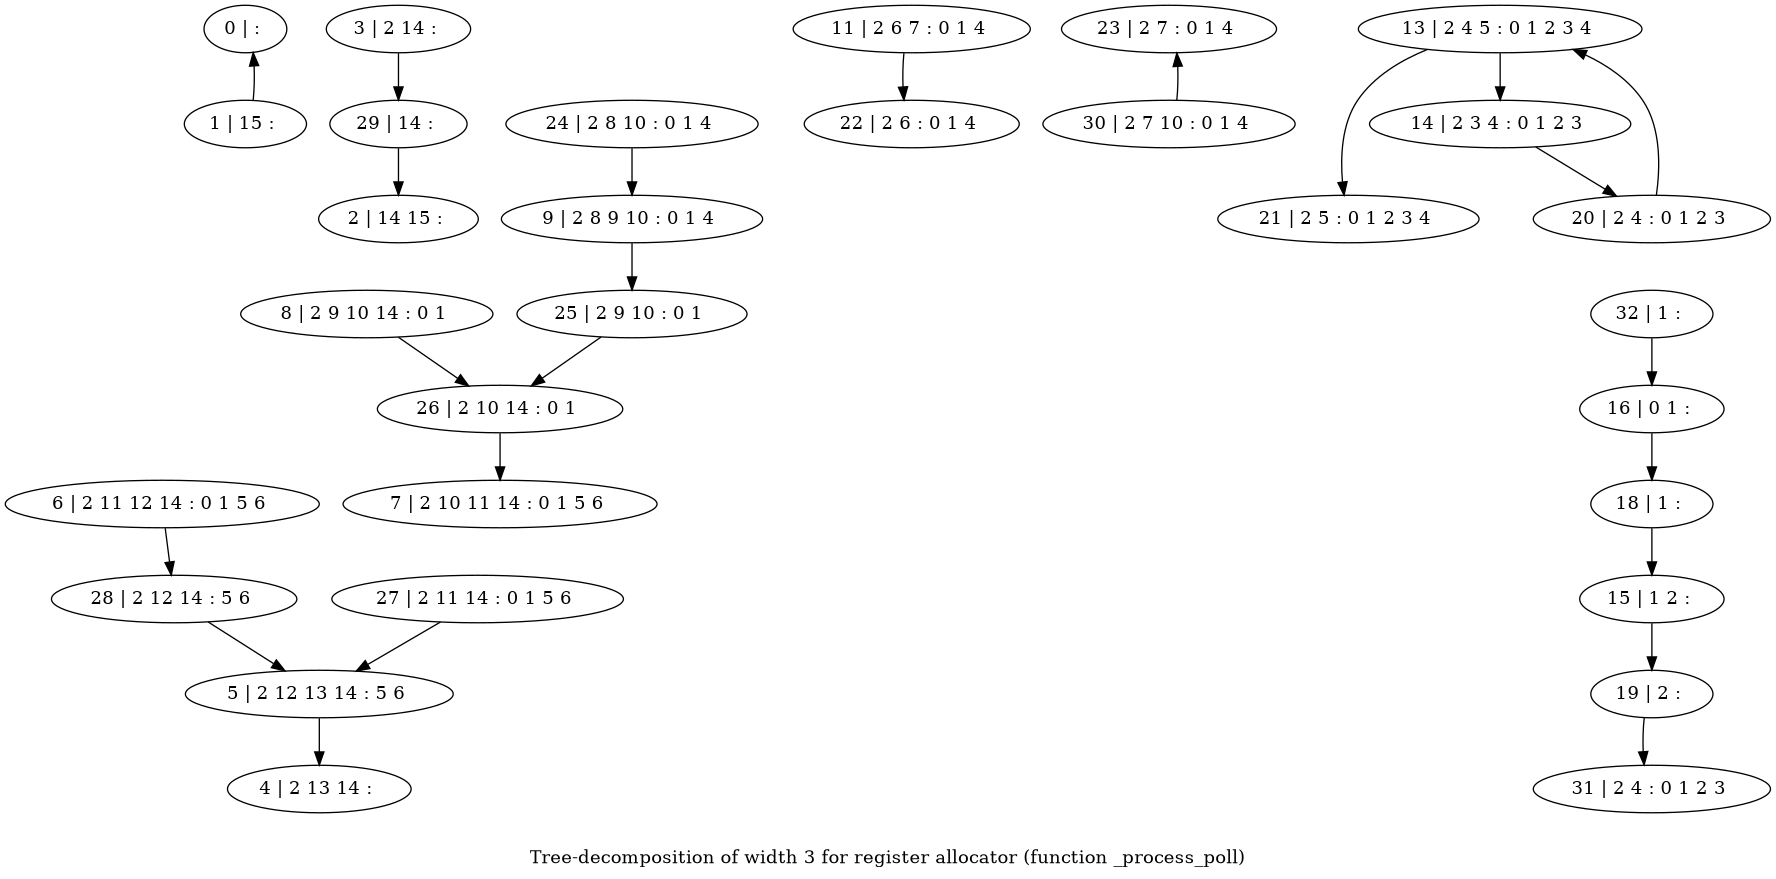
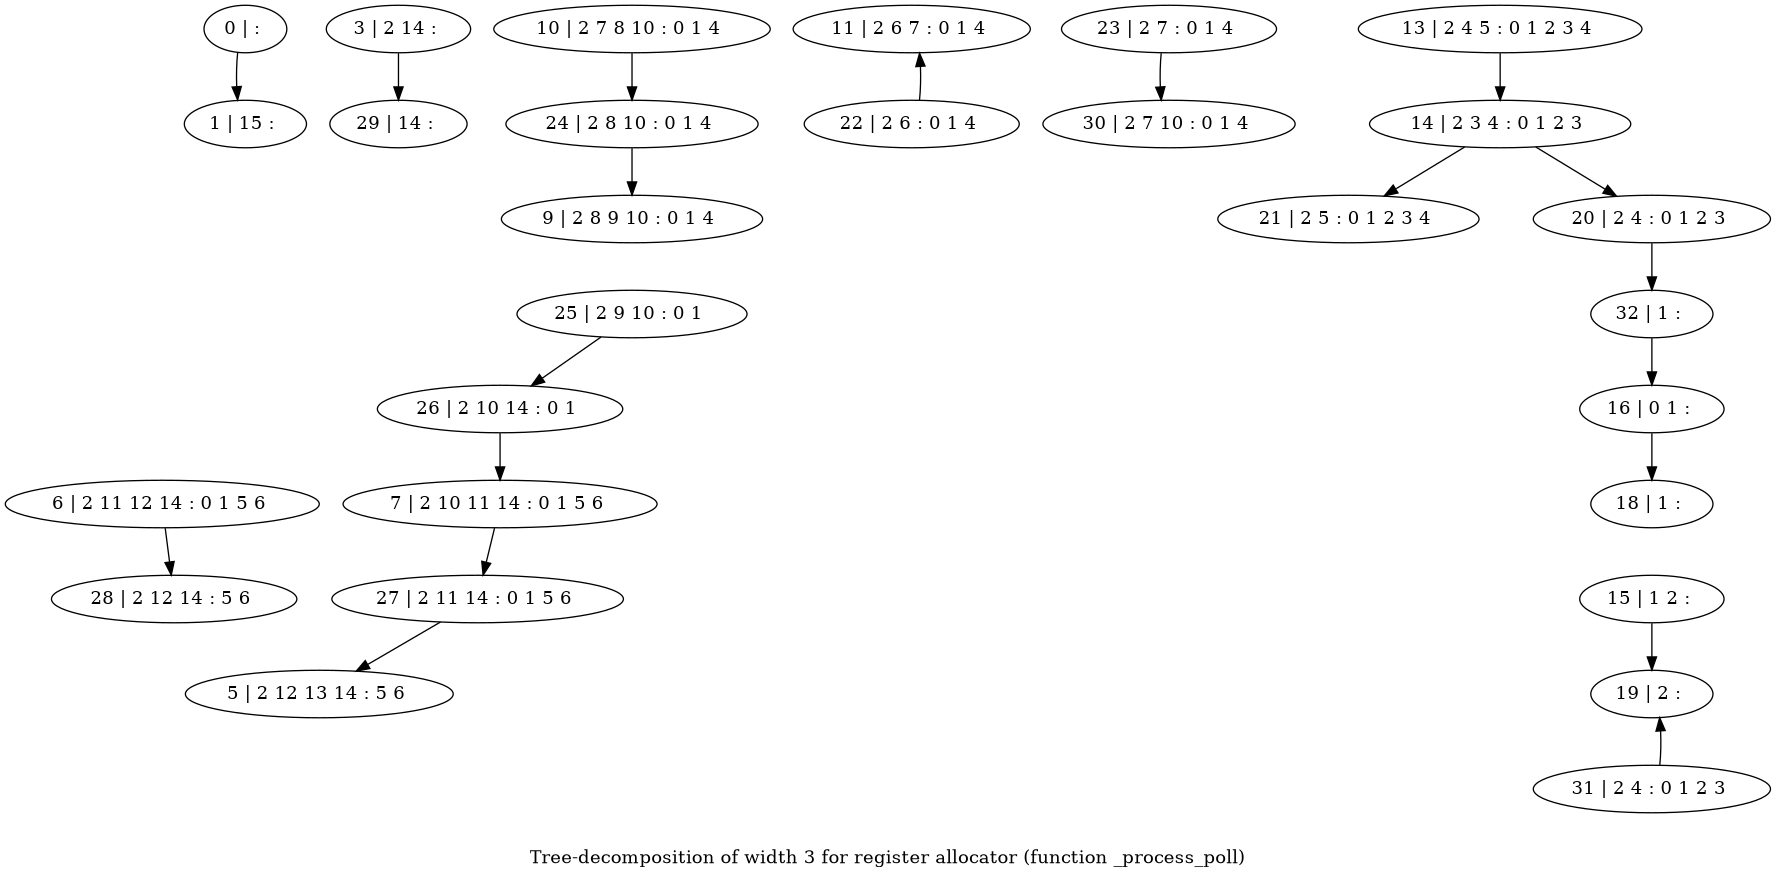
node "10 | 2 7 8 10 : 0 1 4": added
edge "11 | 2 6 7 : 0 1 4" -> "22 | 2 6 : 0 1 4": reversed
edge "1 | 15 :" -> "0 | :": reversed
edge "30 | 2 7 10 : 0 1 4" -> "23 | 2 7 : 0 1 4": reversed
edge "13 | 2 4 5 : 0 1 2 3 4" -> "21 | 2 5 : 0 1 2 3 4": now "14 | 2 3 4 : 0 1 2 3" -> "21 | 2 5 : 0 1 2 3 4"
edge "20 | 2 4 : 0 1 2 3" -> "13 | 2 4 5 : 0 1 2 3 4": now "20 | 2 4 : 0 1 2 3" -> "32 | 1 :"
node "2 | 14 15 :": removed
edge "9 | 2 8 9 10 : 0 1 4" -> "25 | 2 9 10 : 0 1": removed
node "8 | 2 9 10 14 : 0 1": removed
edge "7 | 2 10 11 14 : 0 1 5 6" -> "27 | 2 11 14 : 0 1 5 6": added
edge "18 | 1 :" -> "15 | 1 2 :": removed
edge "28 | 2 12 14 : 5 6" -> "5 | 2 12 13 14 : 5 6": removed
edge "19 | 2 :" -> "31 | 2 4 : 0 1 2 3": reversed
node "4 | 2 13 14 :": removed
